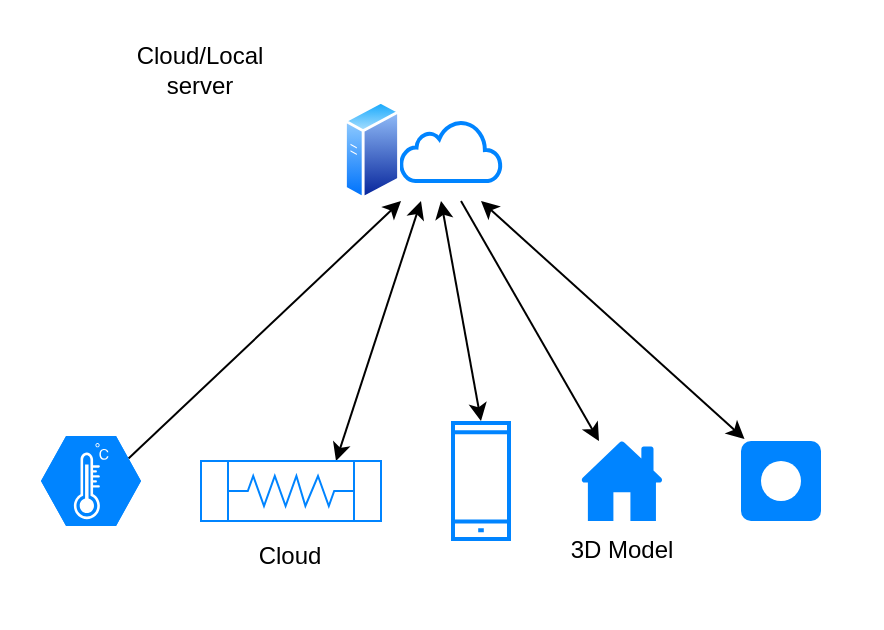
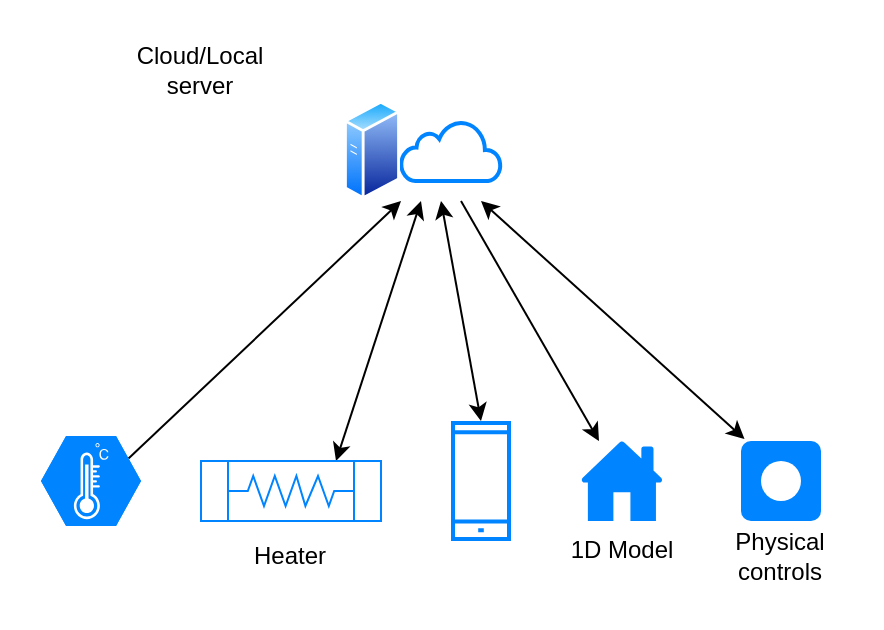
node "3D Model": label "3D Model" -> "1D Model"
node "Physical controls": added
node "Cloud": label "Cloud" -> "Heater"
